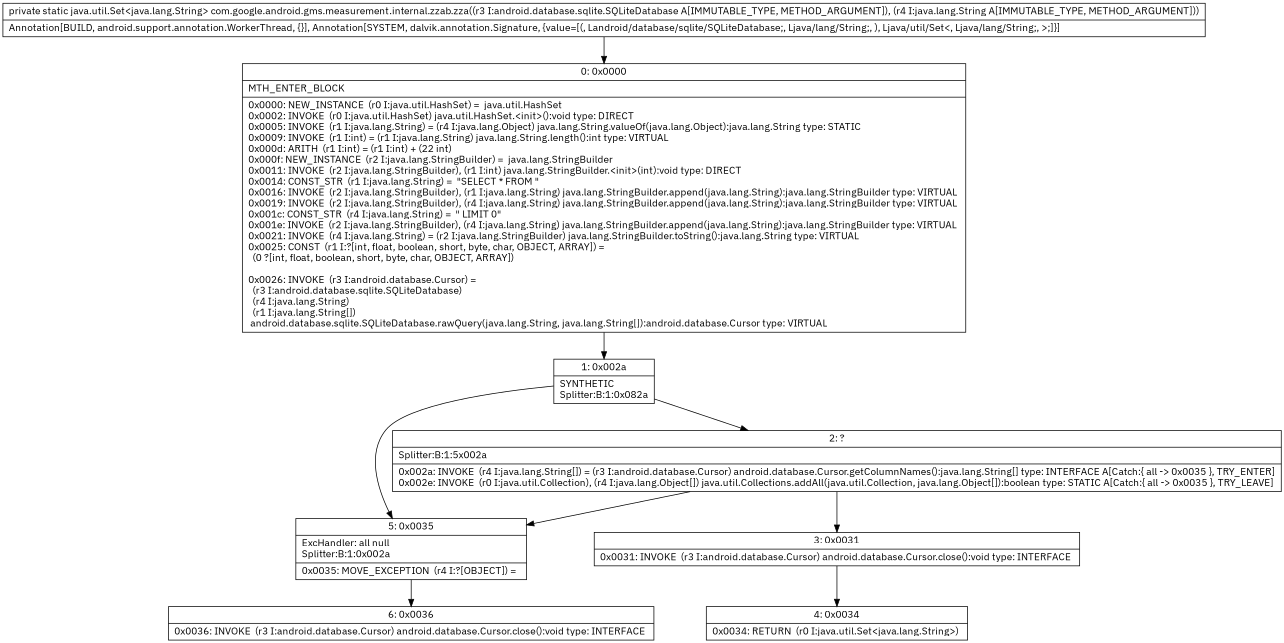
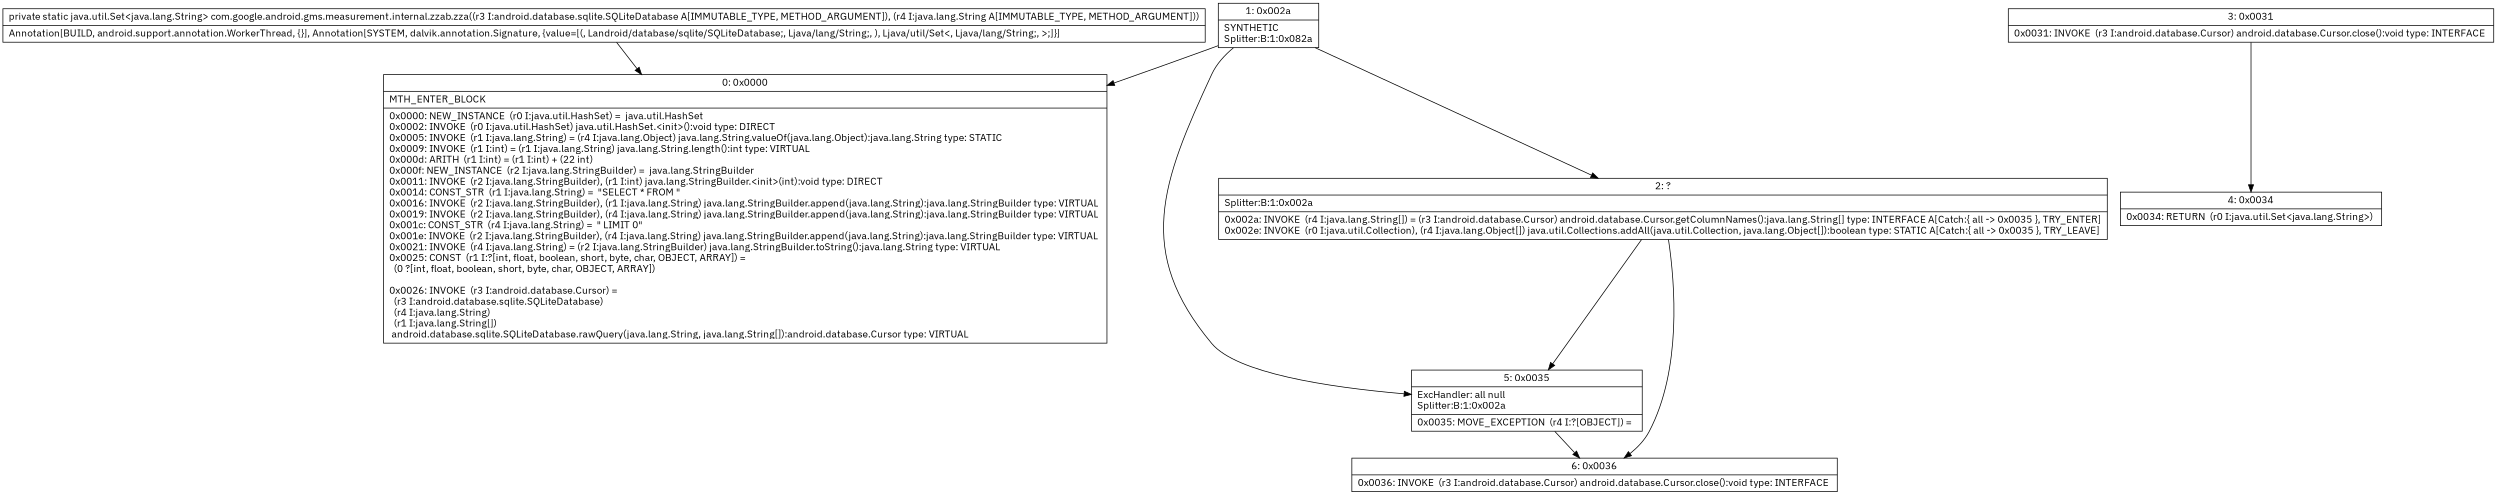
edge "0: 0x0000" -> "1: 0x002a": reversed
node "2: ?": text "Splitter:B:1:5x002a" -> "Splitter:B:1:0x002a"
edge "2: ?" -> "3: 0x0031": now "2: ?" -> "6: 0x0036"
